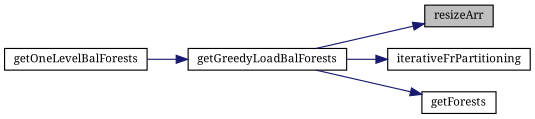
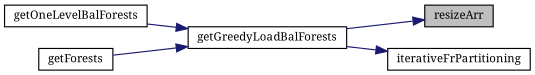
edge "getGreedyLoadBalForests" -> "getForests": reversed
